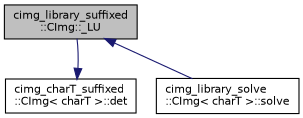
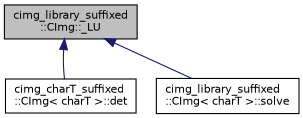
edge "cimg_library_suffixed ::CImg::_LU" -> "cimg_charT_suffixed ::CImg< charT >::det": reversed
node "cimg_library_solve ::CImg< charT >::solve": label "cimg_library_solve ::CImg< charT >::solve" -> "cimg_library_suffixed ::CImg< charT >::solve"
